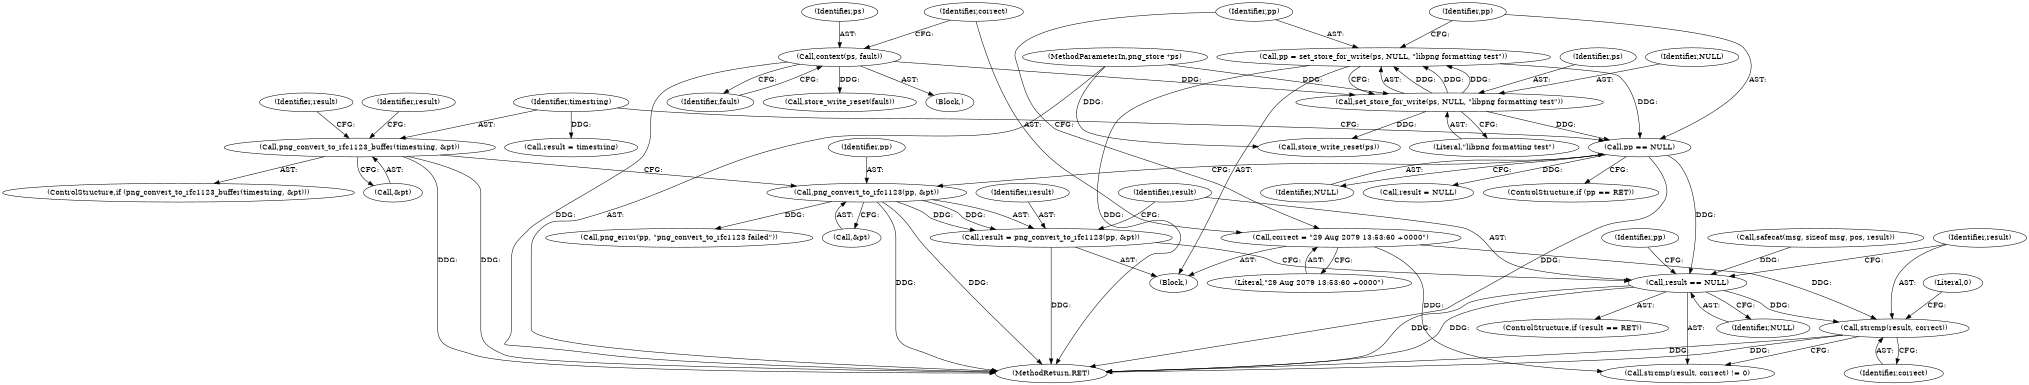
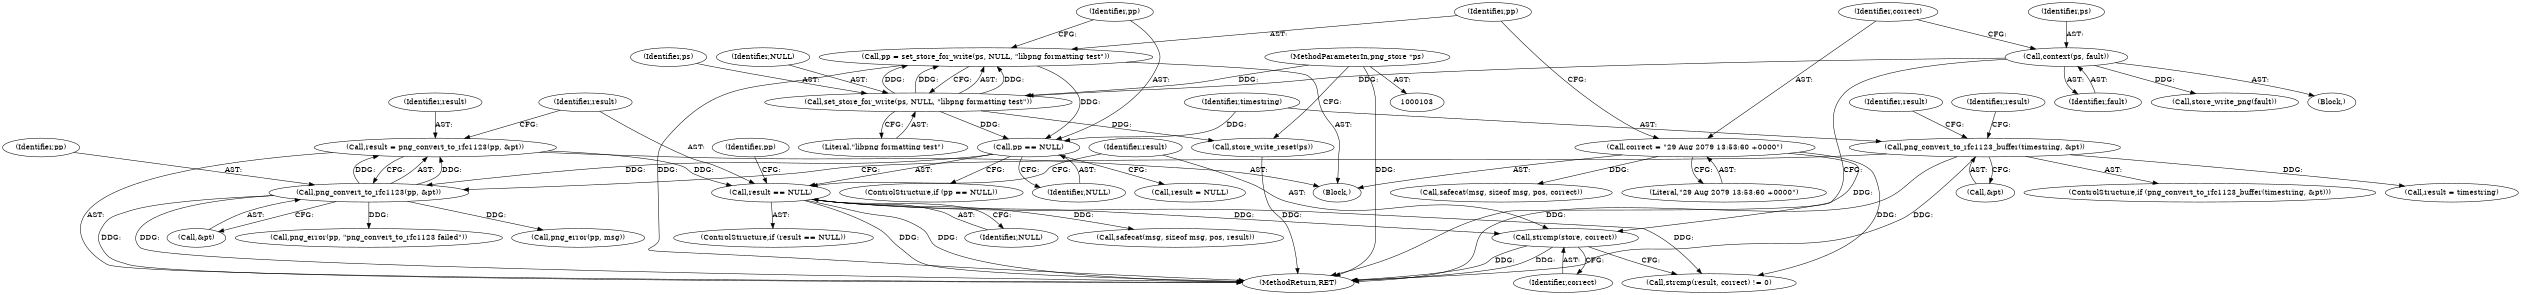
edge "(Call,context(ps, fault))" -> "(Identifier,fault)": label "CFG: " -> "AST: "
edge "(Identifier,fault)" -> "(Call,context(ps, fault))": label "CFG: " -> "AST: "
node "(Call,store_write_reset(fault))": label "(Call,store_write_reset(fault))" -> "(Call,store_write_png(fault))"
edge "(MethodParameterIn,png_store *ps)" -> "(Call,store_write_reset(ps))": label "DDG: " -> "CFG: "
node "1000103": added
edge "(Identifier,timestring)" -> "(Call,result = timestring)": now "(Call,png_convert_to_rfc1123_buffer(timestring, &pt))" -> "(Call,result = timestring)"
edge "(Identifier,timestring)" -> "(Call,pp == NULL)": label "CFG: " -> "DDG: "
edge "(Call,result = png_convert_to_rfc1123(pp, &pt))" -> "(Call,png_convert_to_rfc1123(pp, &pt))": added, label "CFG:"
edge "(Call,pp == NULL)" -> "(Call,png_convert_to_rfc1123(pp, &pt))": label "CFG: " -> "DDG: "
edge "(Call,pp == NULL)" -> "(Call,result = NULL)": label "DDG: " -> "CFG: "
node "(Call,safecat(msg, sizeof msg, pos, correct))": added
node "(ControlStructure,if (pp == RET))": label "(ControlStructure,if (pp == RET))" -> "(ControlStructure,if (pp == NULL))"
edge "(Call,context(ps, fault))" -> "(MethodReturn,RET)": label "DDG: " -> "CFG: "
edge "(MethodParameterIn,png_store *ps)" -> "(MethodReturn,RET)": label "AST: " -> "DDG: "
edge "(Call,pp == NULL)" -> "(Call,result == NULL)": label "DDG: " -> "AST: "
node "(Call,png_error(pp, msg))": added
edge "(Call,safecat(msg, sizeof msg, pos, result))" -> "(Call,result == NULL)": reversed
edge "(Call,result = png_convert_to_rfc1123(pp, &pt))" -> "(Call,result == NULL)": label "CFG: " -> "DDG: "
node "(Literal,0)": removed
edge "(Call,result = png_convert_to_rfc1123(pp, &pt))" -> "(MethodReturn,RET)": label "DDG: " -> "AST: "
edge "(Call,pp == NULL)" -> "(MethodReturn,RET)": now "(Call,store_write_reset(ps))" -> "(MethodReturn,RET)"
node "(ControlStructure,if (result == RET))": label "(ControlStructure,if (result == RET))" -> "(ControlStructure,if (result == NULL))"
edge "(Call,result == NULL)" -> "(Call,strcmp(result, correct) != 0)": label "AST: " -> "DDG: "
node "(Call,strcmp(result, correct))": label "(Call,strcmp(result, correct))" -> "(Call,strcmp(store, correct))"
